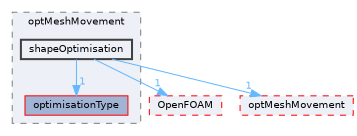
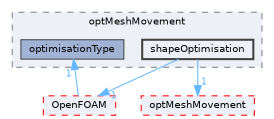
edge "shapeOptimisation" -> "optimisationType": now "OpenFOAM" -> "optimisationType"
node "optimisationType": color red -> grey25
